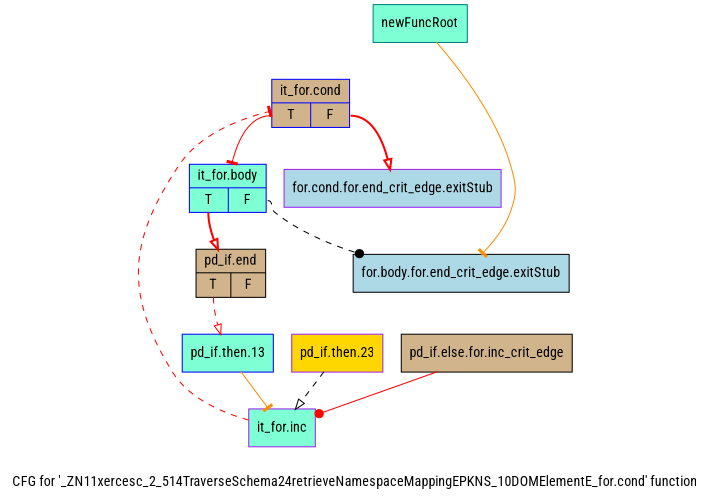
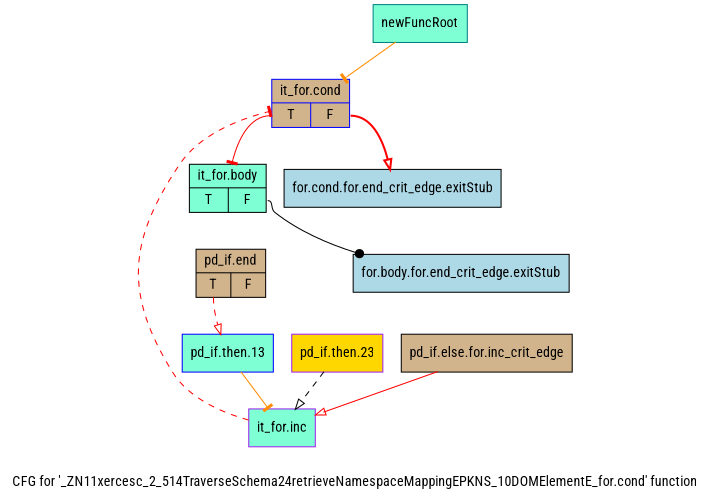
edge "newFuncRoot" -> "for.body.for.end_crit_edge.exitStub": now "newFuncRoot" -> "it_for.cond"
node "it_for.body": color blue -> black
node "for.cond.for.end_crit_edge.exitStub": color purple -> black
edge "it_for.body" -> "pd_if.end": removed
edge "it_for.body" -> "for.body.for.end_crit_edge.exitStub": style dashed -> solid
edge "pd_if.else.for.inc_crit_edge" -> "it_for.inc": arrowhead dot -> onormal
